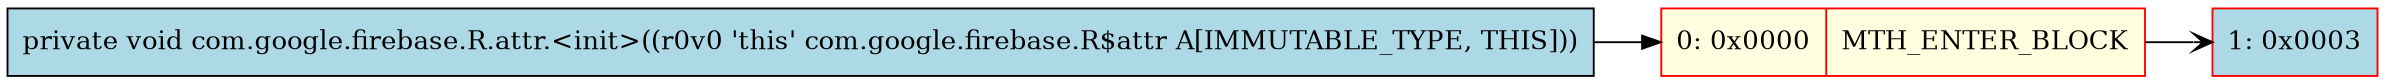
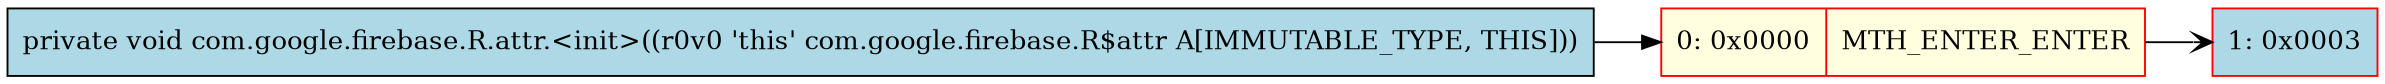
node "0: 0x0000": text "MTH_ENTER_BLOCK" -> "MTH_ENTER_ENTER"
